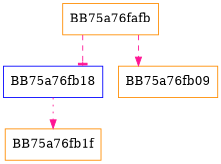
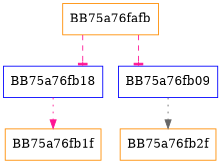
edge "BB75a76fafb" -> "BB75a76fb09": arrowhead normal -> tee
node "BB75a76fb09": color darkorange -> blue
node "BB75a76fb2f": added
